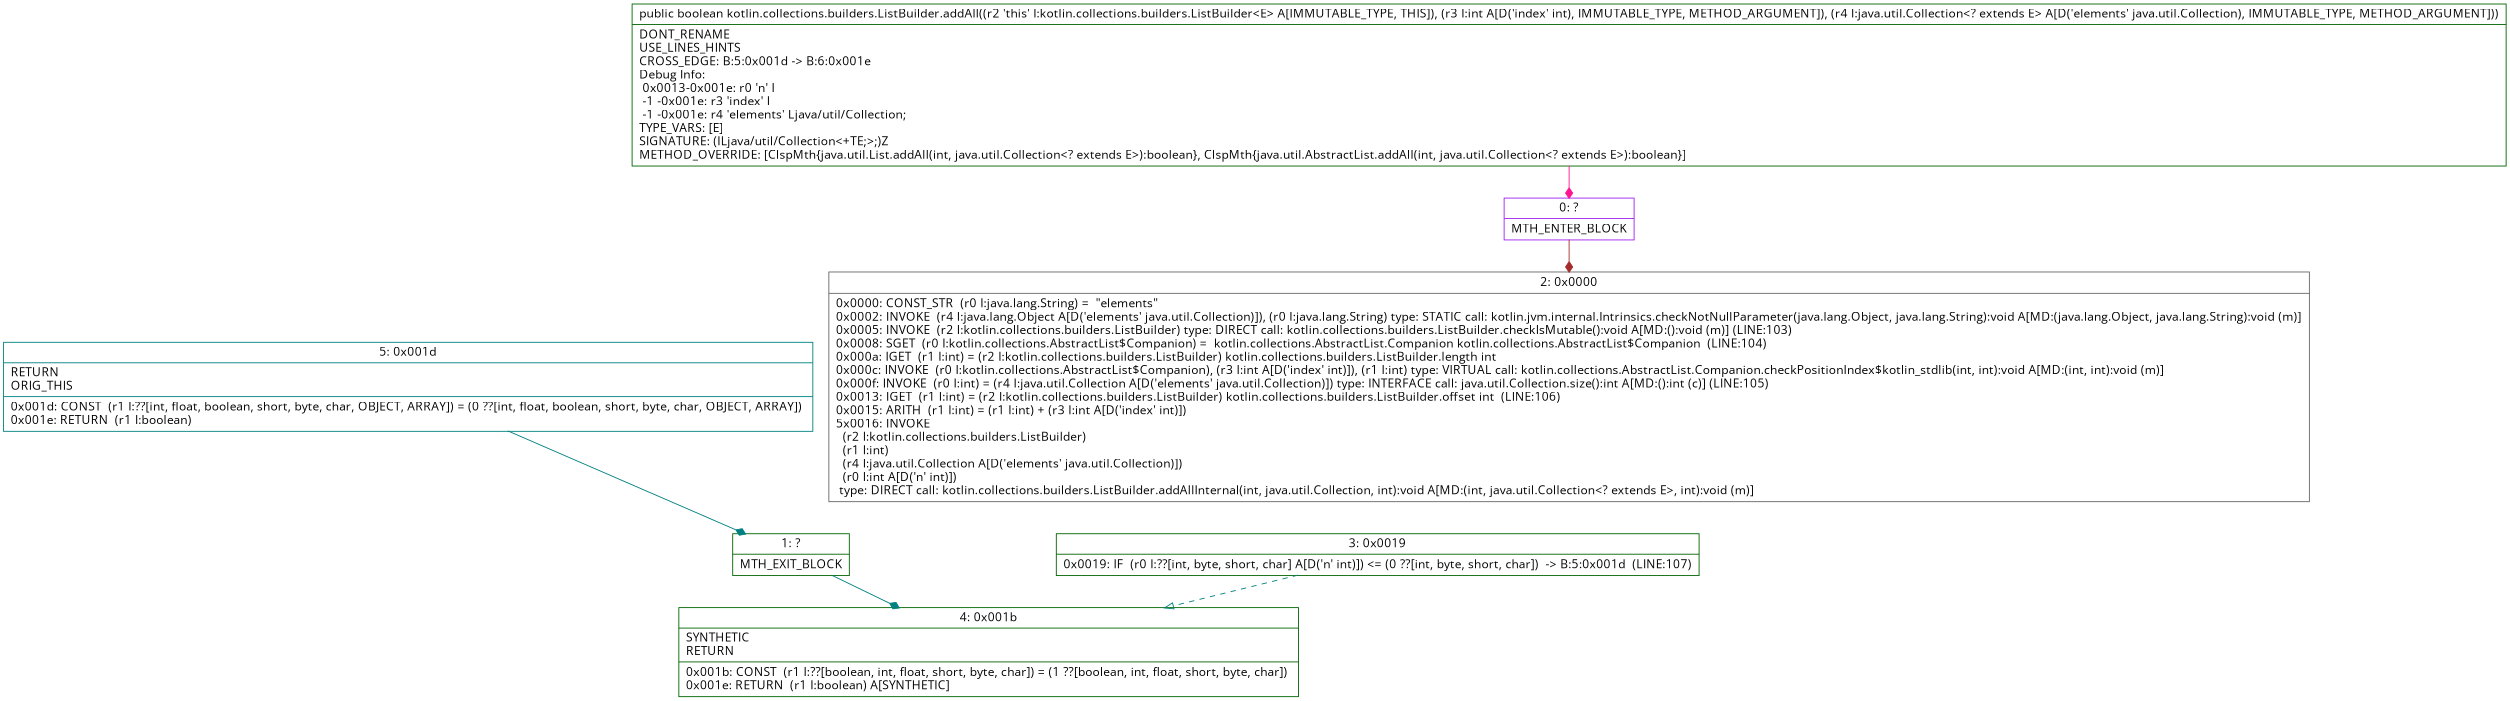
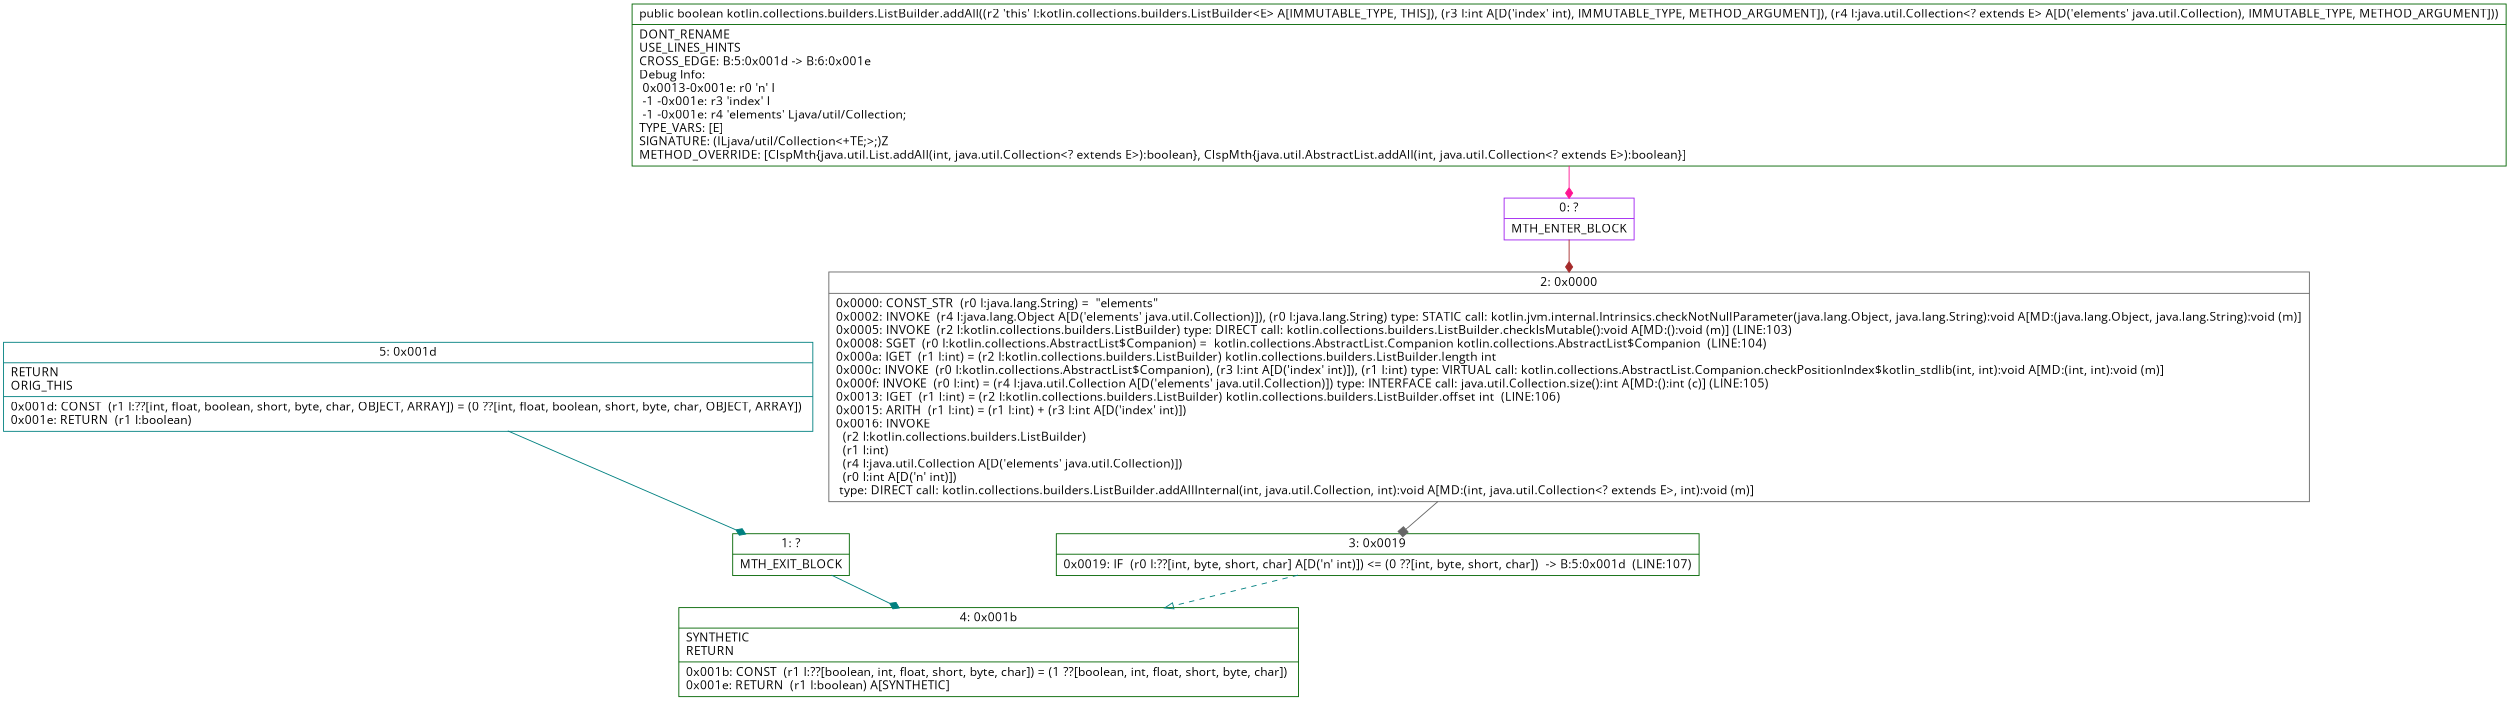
node "2: 0x0000": text "5x0016: INVOKE" -> "0x0016: INVOKE"
edge "2: 0x0000" -> "3: 0x0019": added
